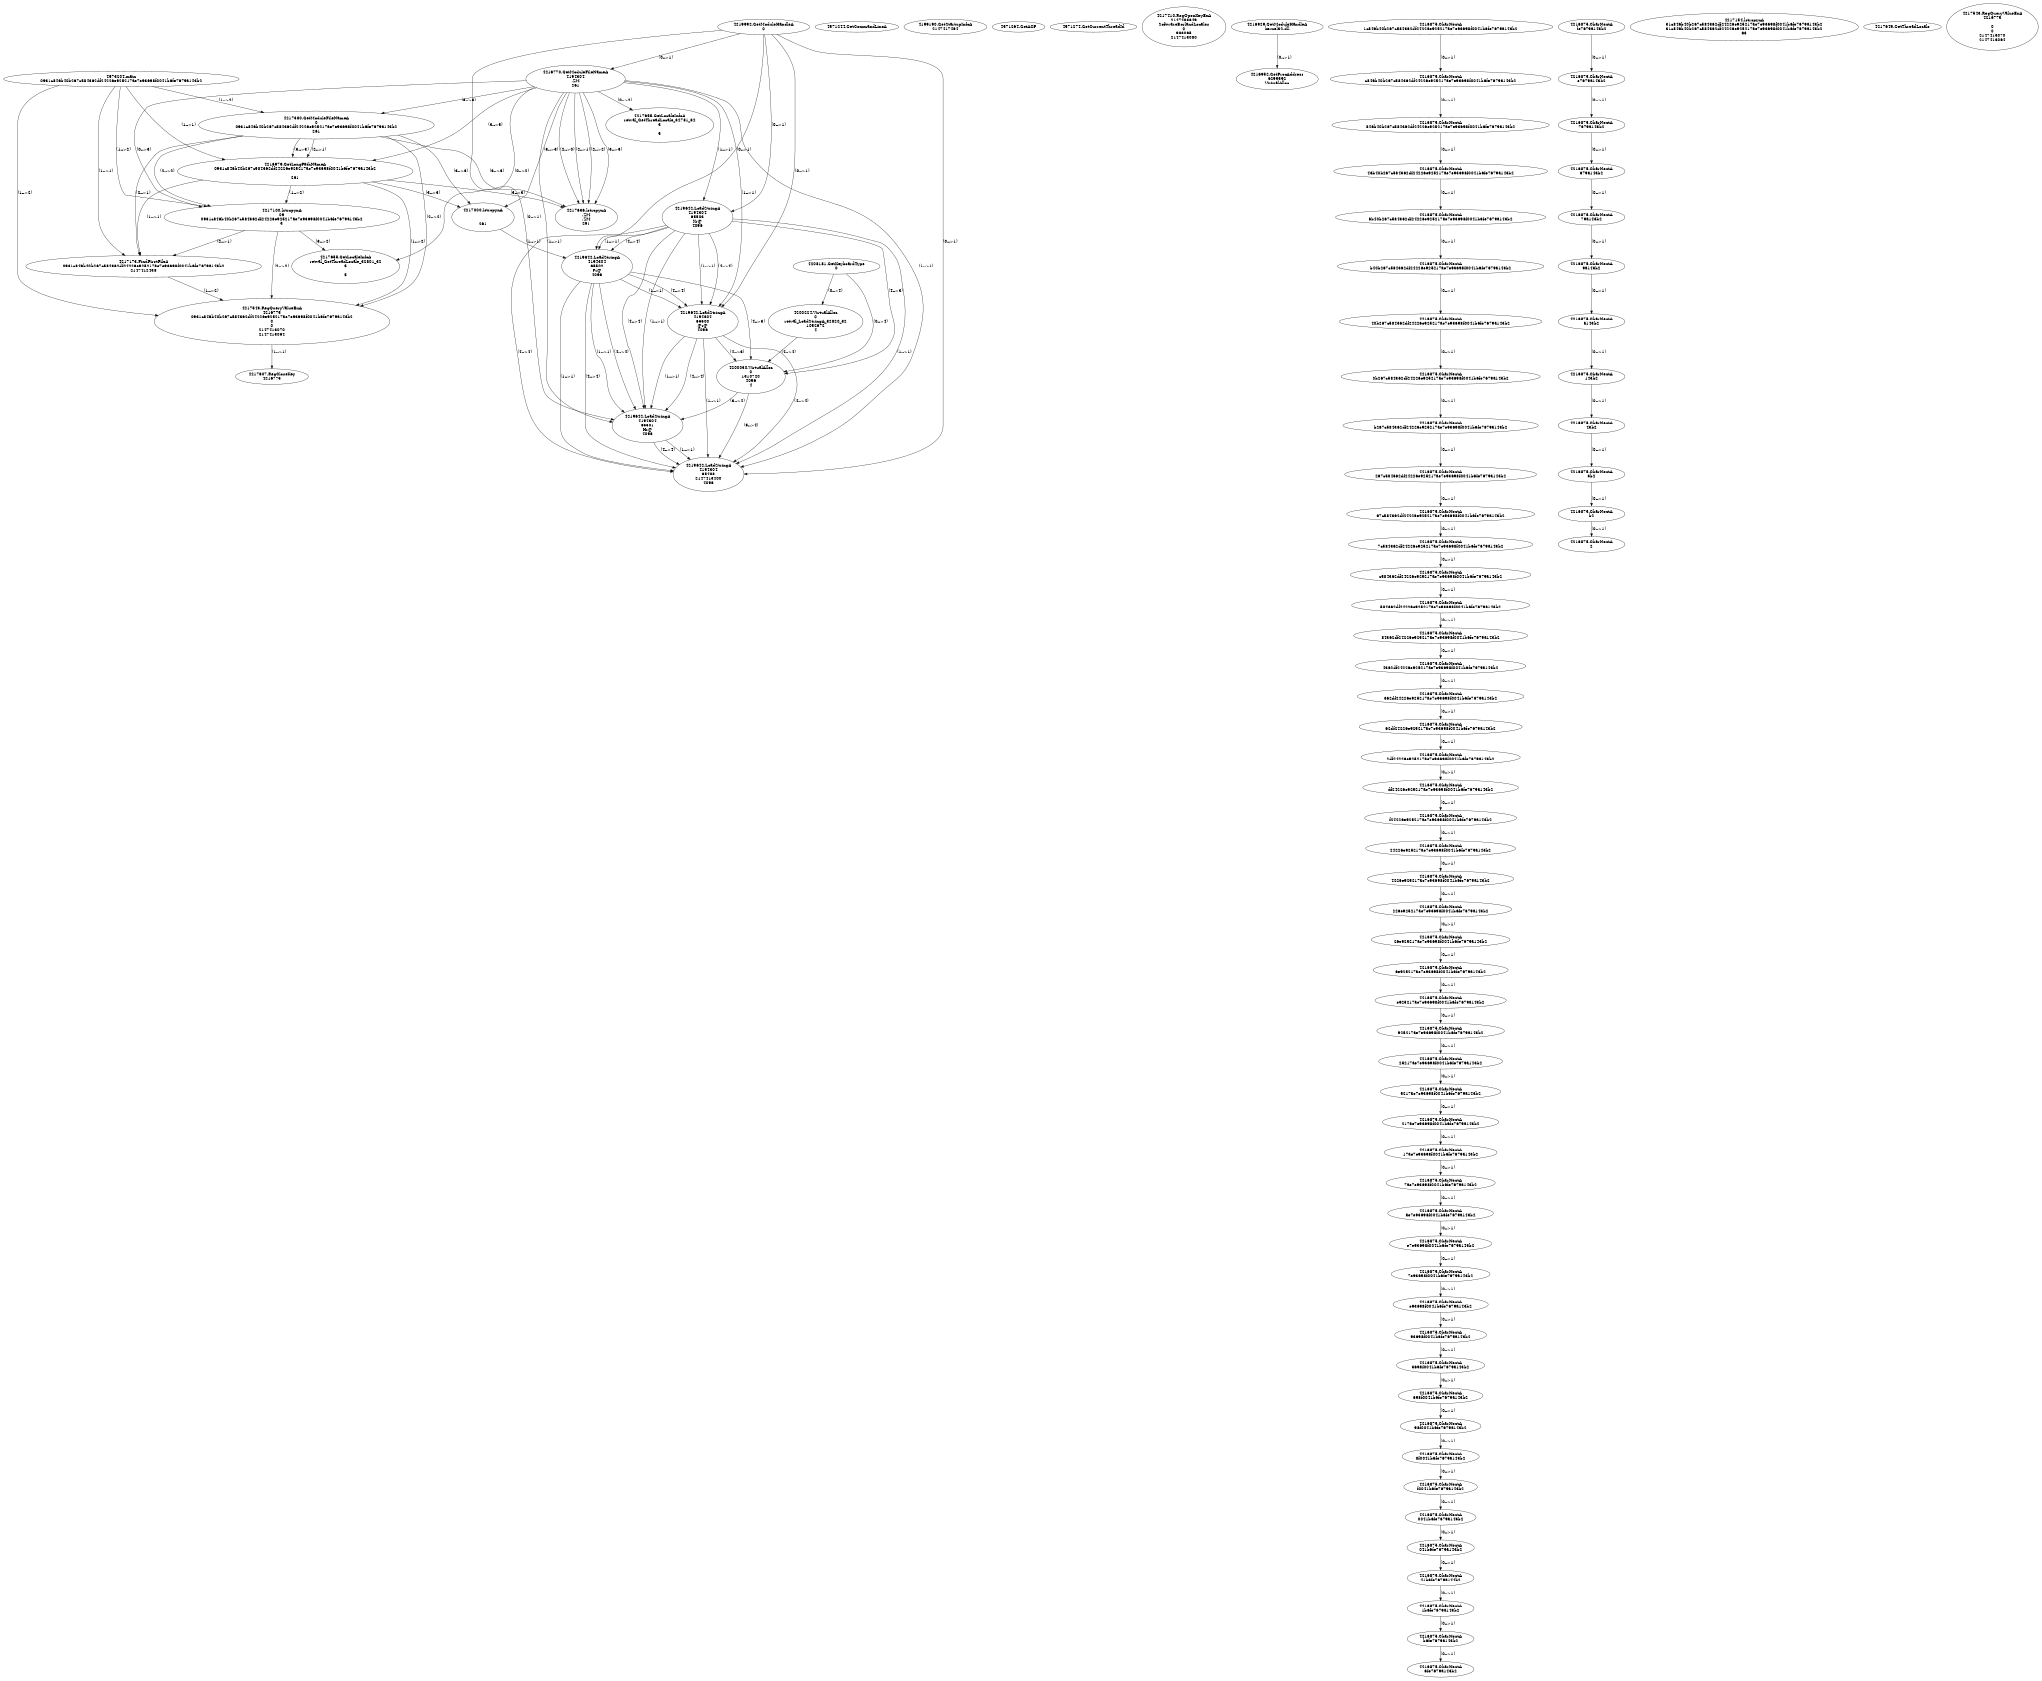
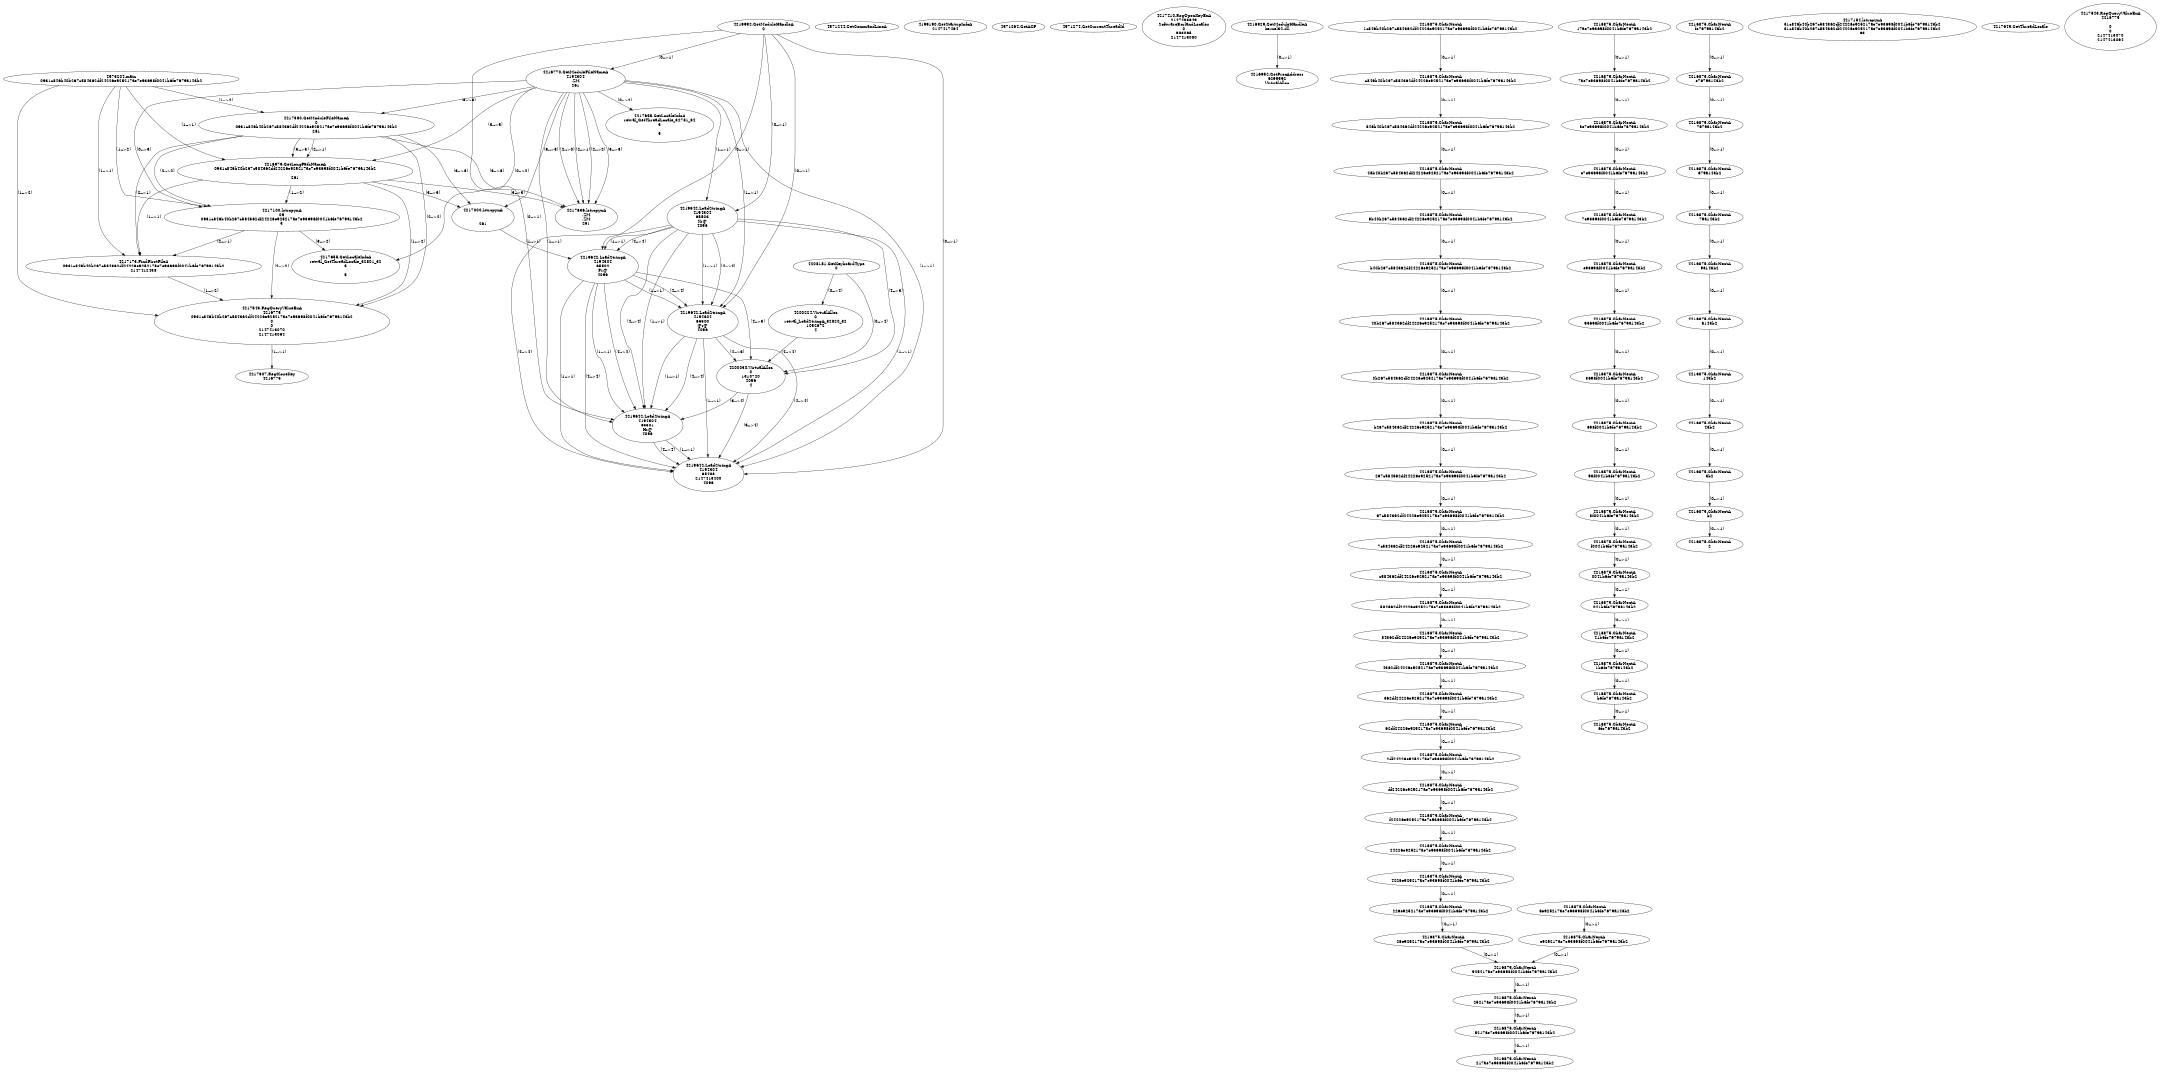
edge "4216875.CharNextA 26e925217ae7e93698f0041b6fe7679a143b2" -> "4216875.CharNextA 6e925217ae7e93698f0041b6fe7679a143b2": now "4216875.CharNextA 26e925217ae7e93698f0041b6fe7679a143b2" -> "4216875.CharNextA 925217ae7e93698f0041b6fe7679a143b2"
edge "4216875.CharNextA 217ae7e93698f0041b6fe7679a143b2" -> "4216875.CharNextA 17ae7e93698f0041b6fe7679a143b2": removed, label "(0-->1)"
node "4216875.CharNextA 41b6fe7679a144b2": label "4216875.CharNextA 41b6fe7679a144b2" -> "4216875.CharNextA 41b6fe7679a143b2"
